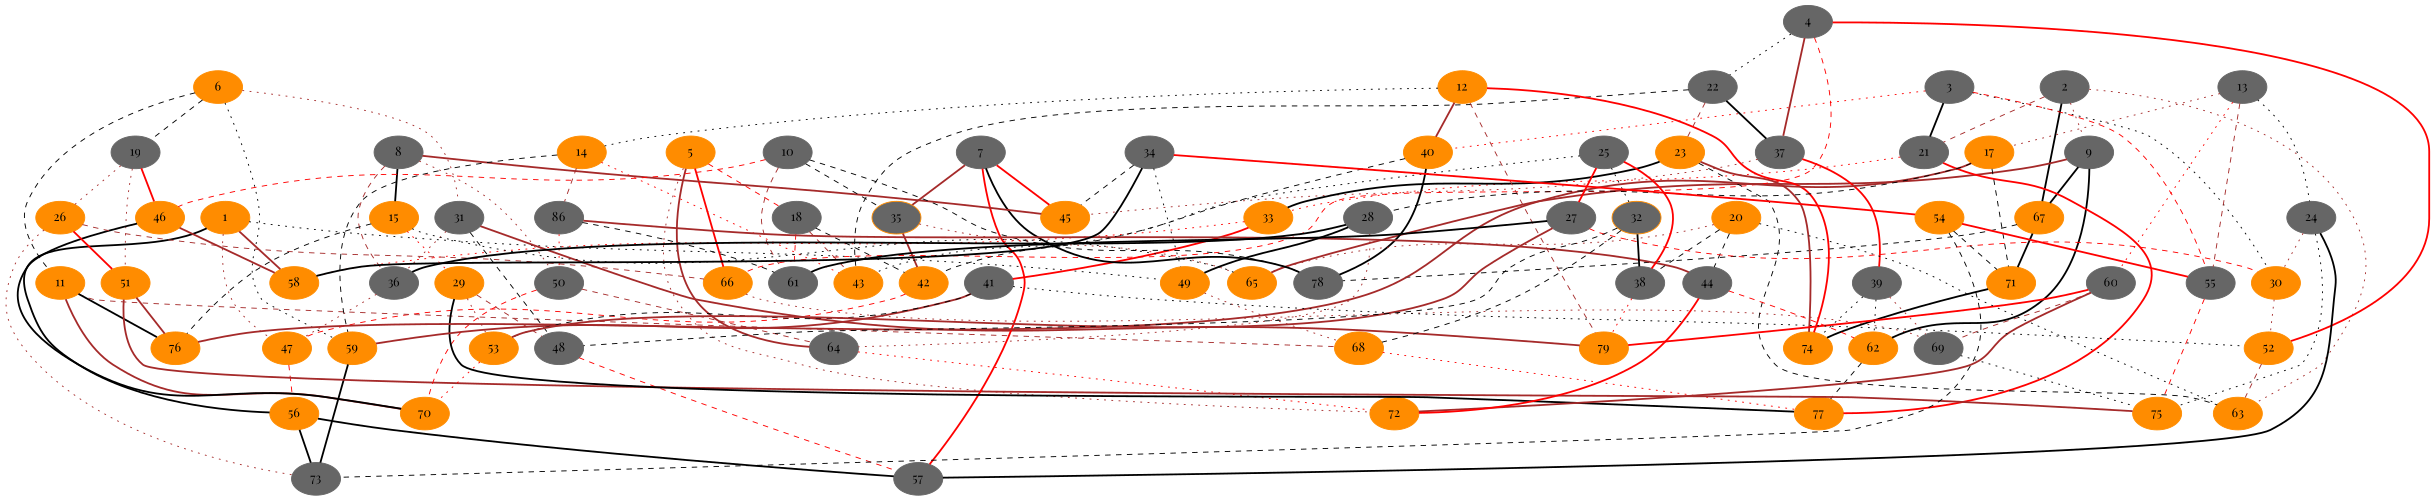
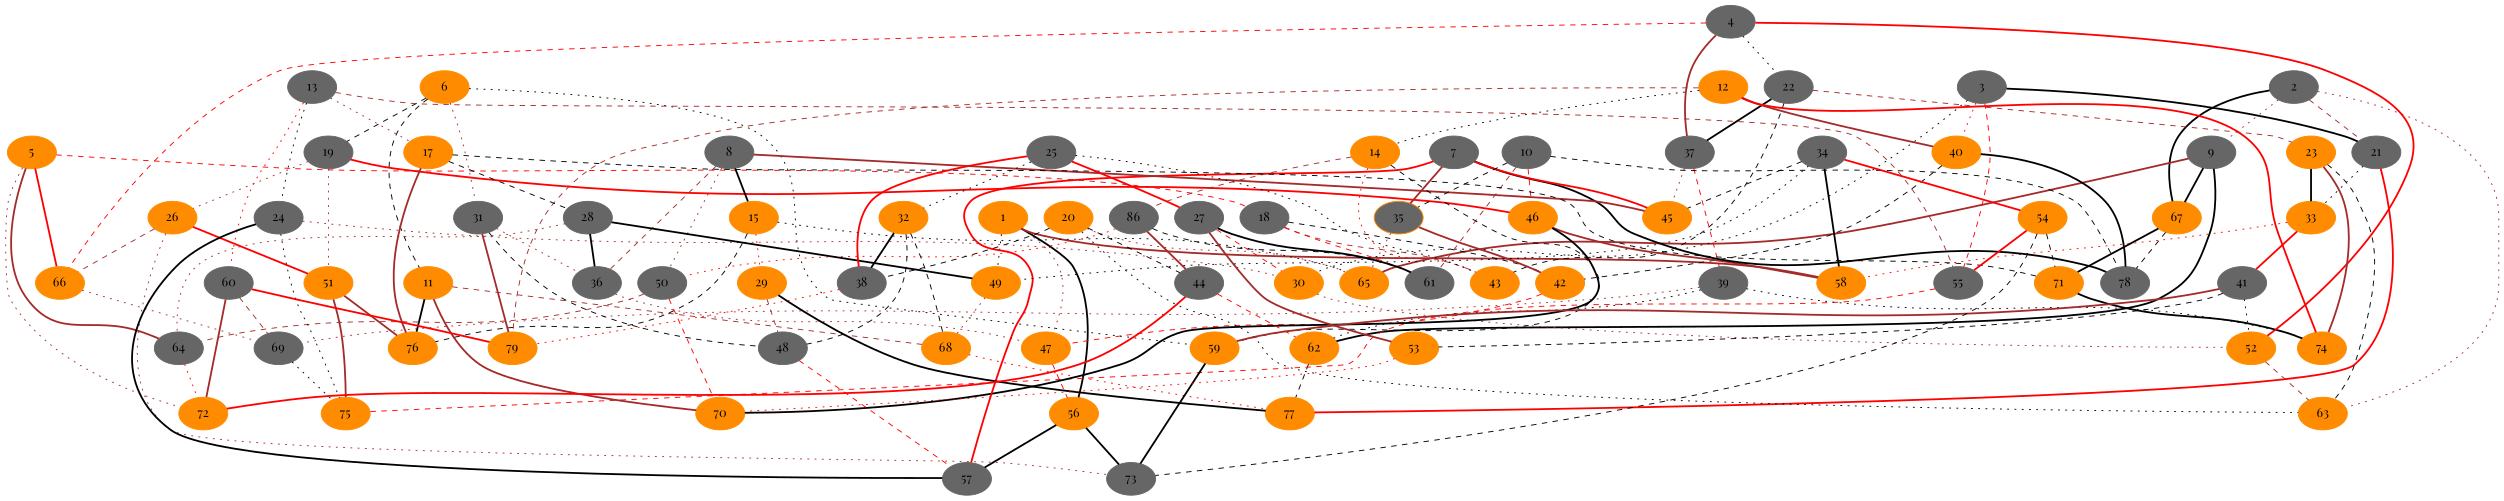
edge "21" -- "33": color red -> black
edge "37" -- "39": style bold -> dashed
node "32": fillcolor gray40 -> darkorange
edge "29" -- "53": removed
